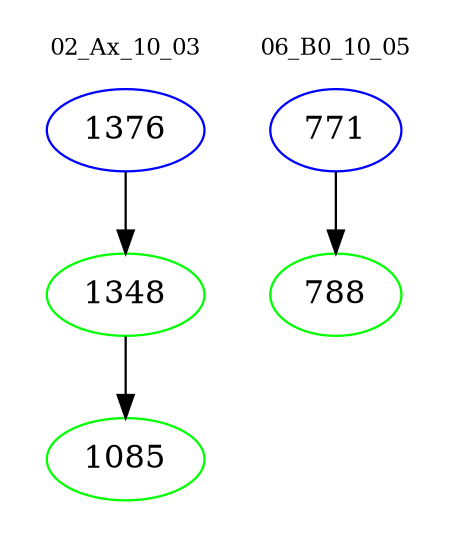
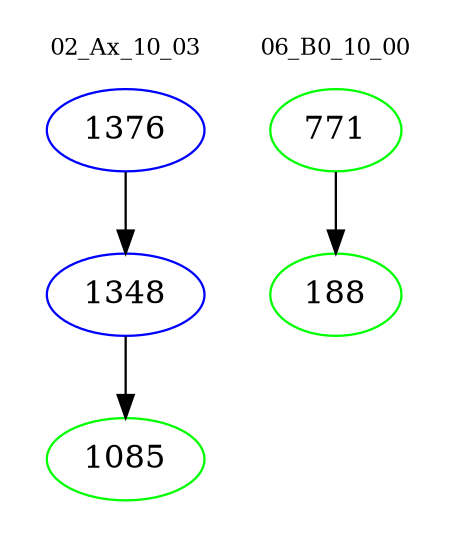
cluster "06_B0_10_05": label "06_B0_10_05" -> "06_B0_10_00"
node "771": color blue -> green
node "1348": color green -> blue
node "788": label "788" -> "188"
